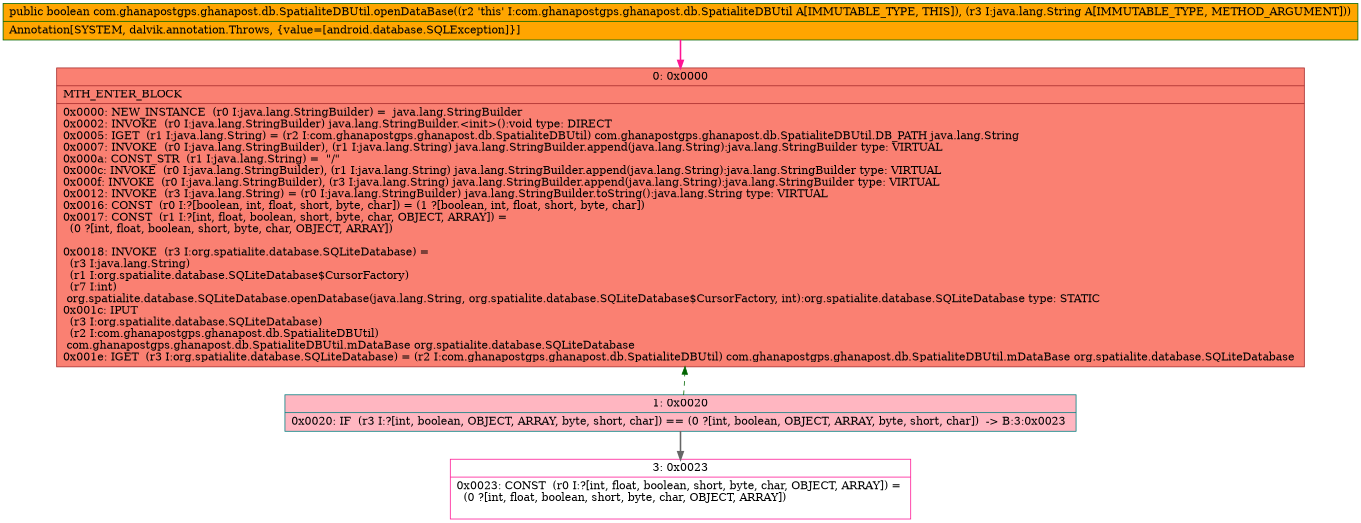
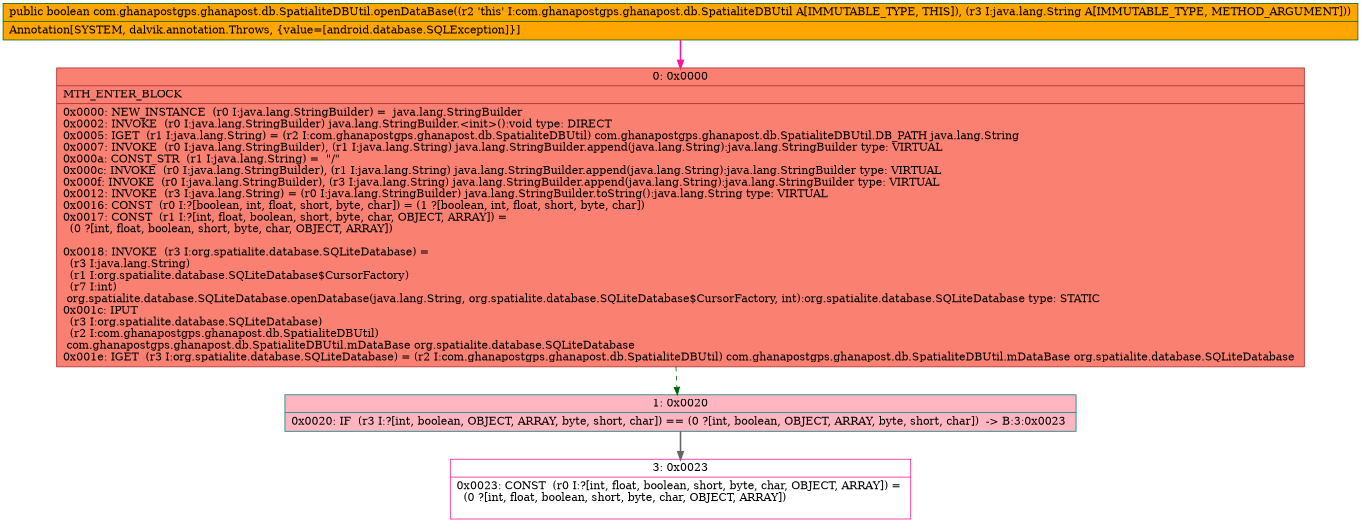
edge "1: 0x0020" -> "0: 0x0000": reversed
